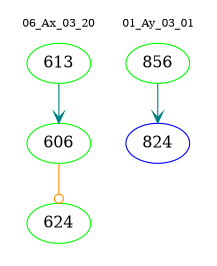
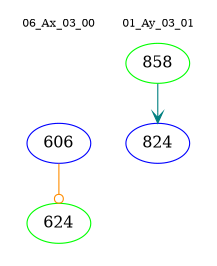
cluster "06_Ax_03_20": label "06_Ax_03_20" -> "06_Ax_03_00"
node "613": removed
node "856": label "856" -> "858"
node "606": color green -> blue
